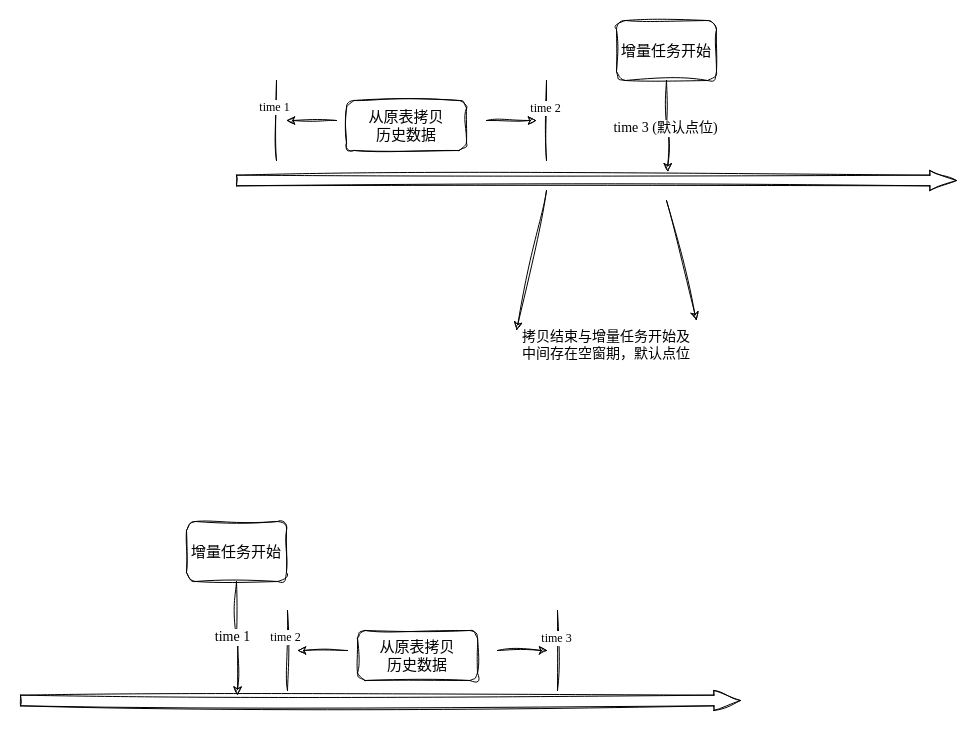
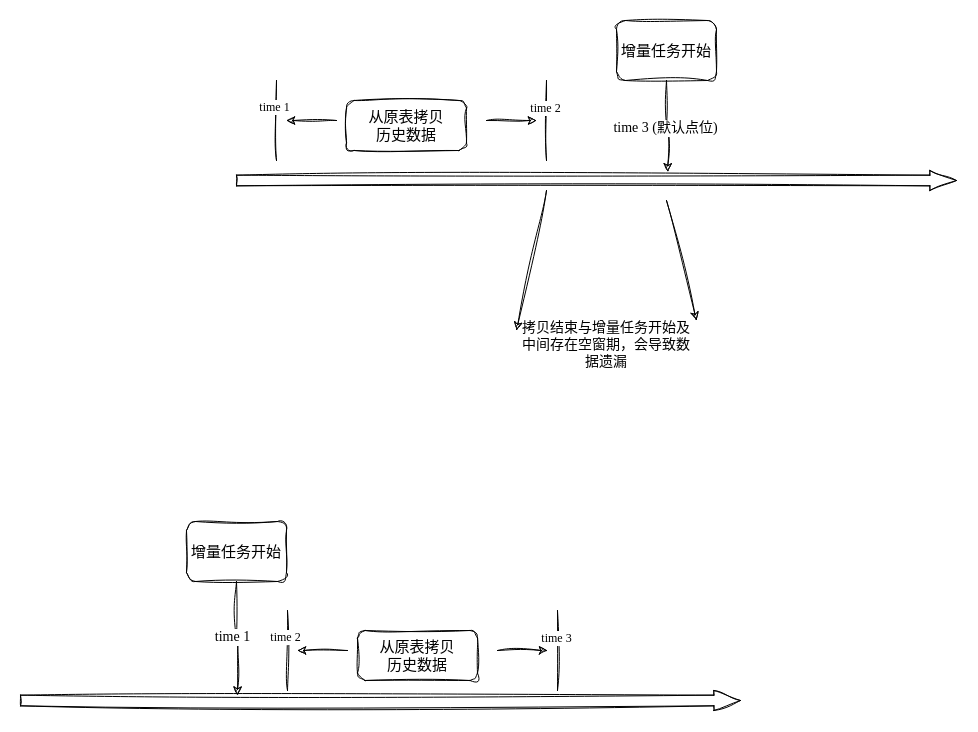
node "拷贝结束与增量任务开始及中间存在空窗期，默认点位": label "拷贝结束与增量任务开始及中间存在空窗期，默认点位" -> "拷贝结束与增量任务开始及中间存在空窗期，会导致数据遗漏"
